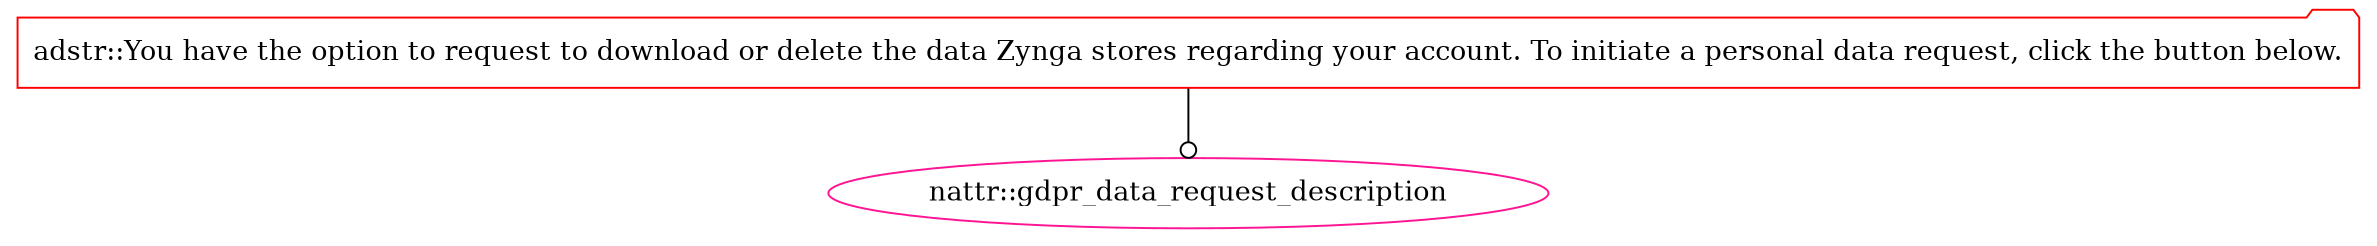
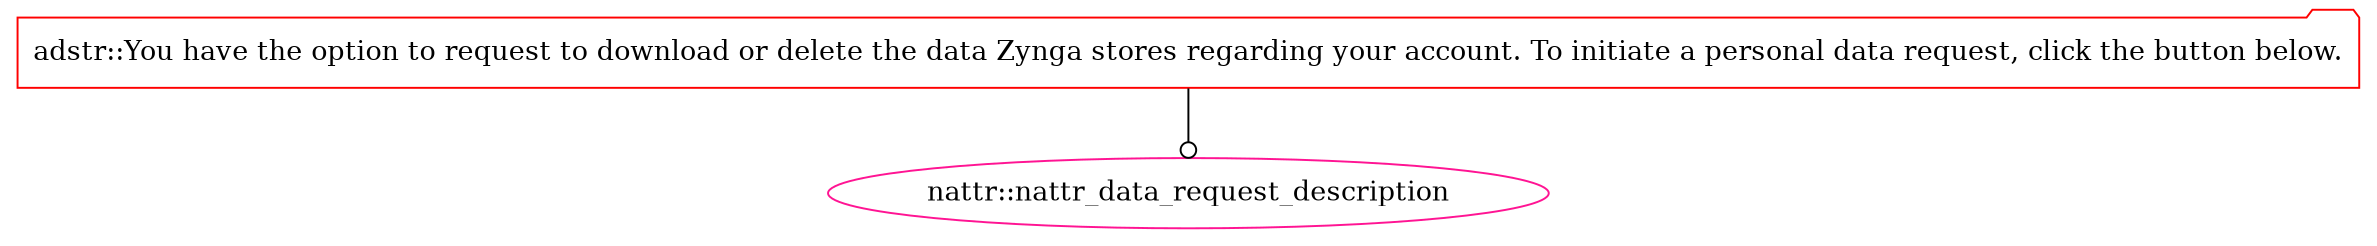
node "nattr::gdpr_data_request_description": label "nattr::gdpr_data_request_description" -> "nattr::nattr_data_request_description"
